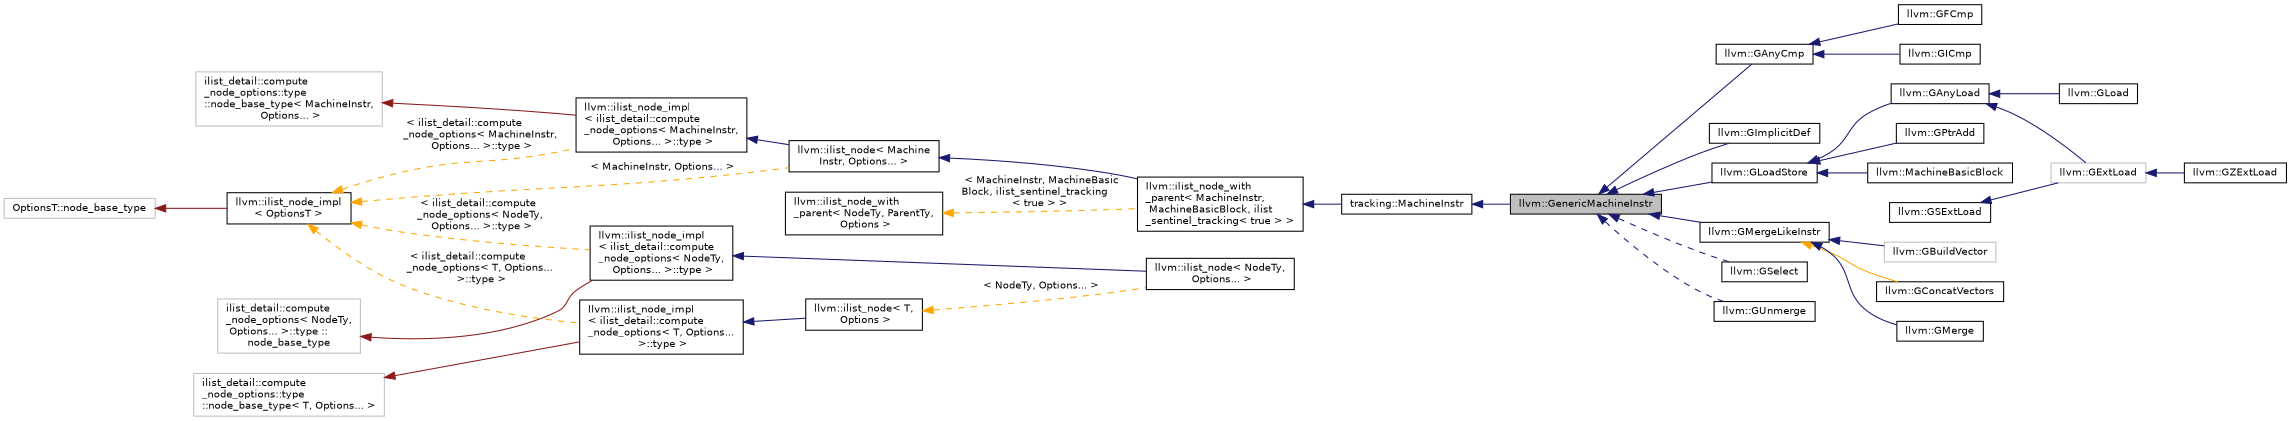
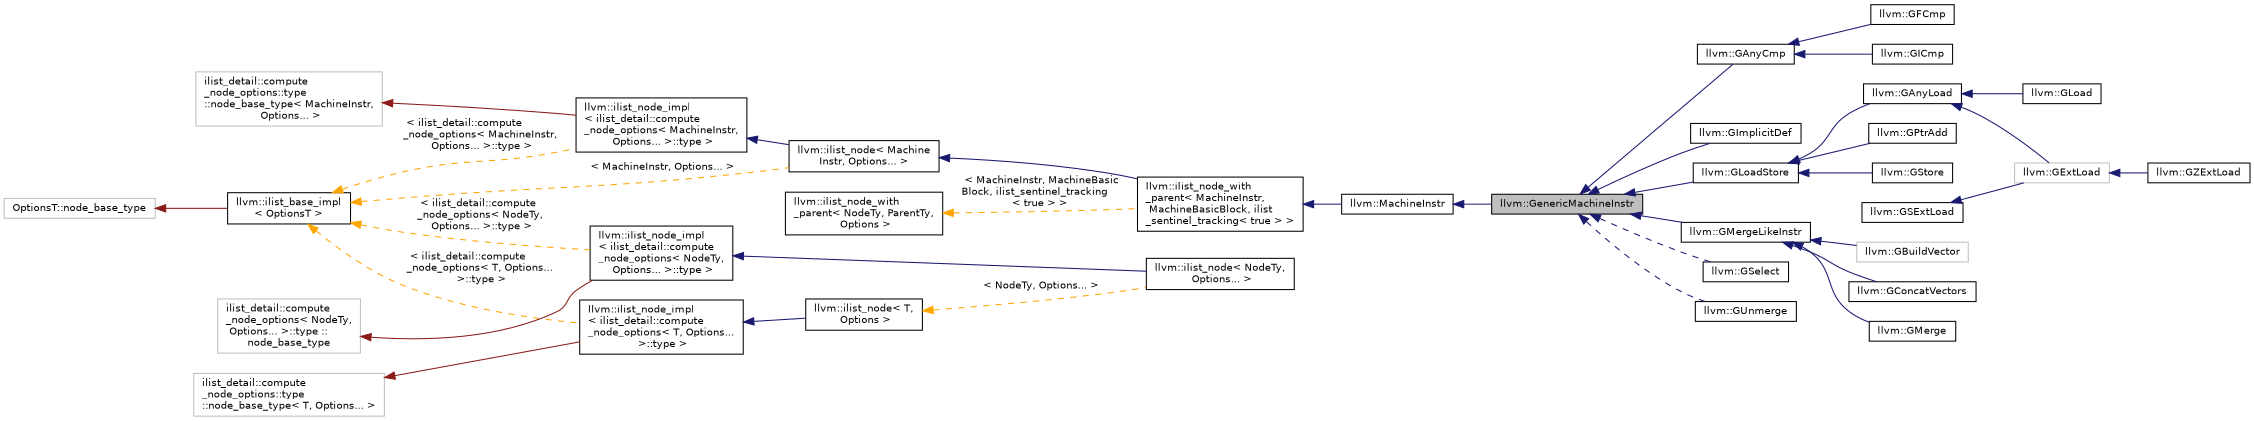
node "llvm::MachineBasicBlock": label "llvm::MachineBasicBlock" -> "llvm::GStore"
node "tracking::MachineInstr": label "tracking::MachineInstr" -> "llvm::MachineInstr"
node "llvm::ilist_node_impl < OptionsT >": label "llvm::ilist_node_impl < OptionsT >" -> "llvm::ilist_base_impl < OptionsT >"
edge "llvm::GConcatVectors" -> "llvm::GMergeLikeInstr": color orange -> midnightblue
